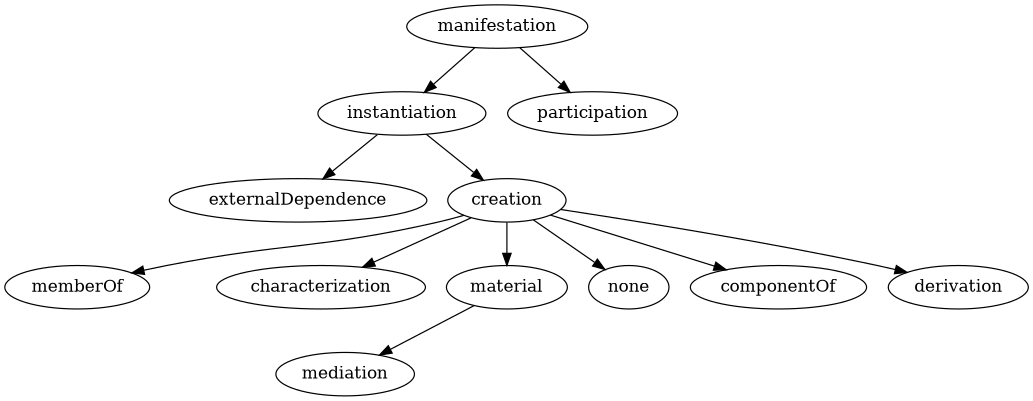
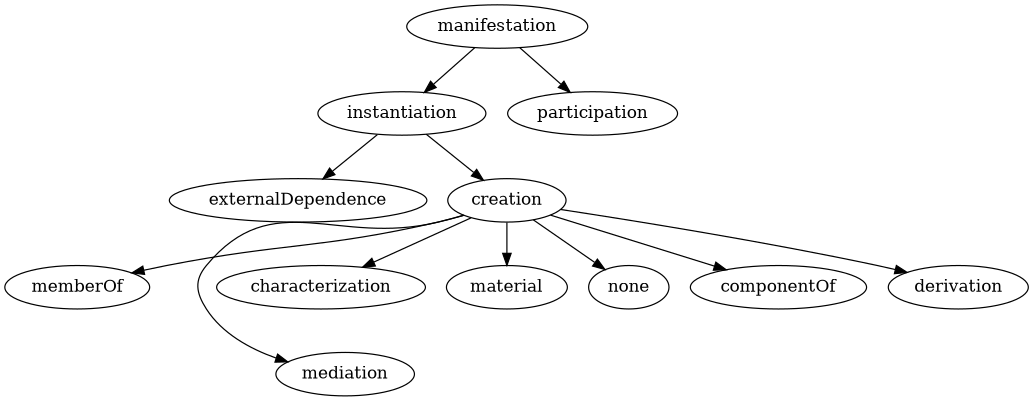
edge "material" -> "mediation": now "creation" -> "mediation"
